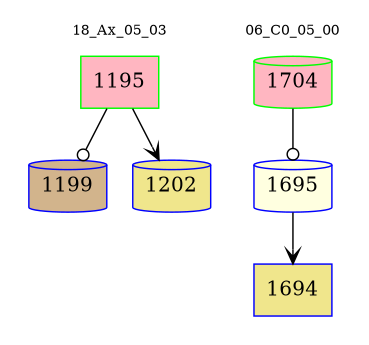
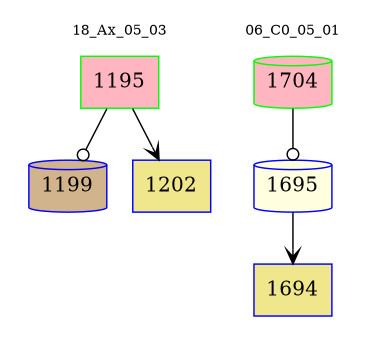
cluster "06_C0_05_00": label "06_C0_05_00" -> "06_C0_05_01"
node "1202": shape cylinder -> box
